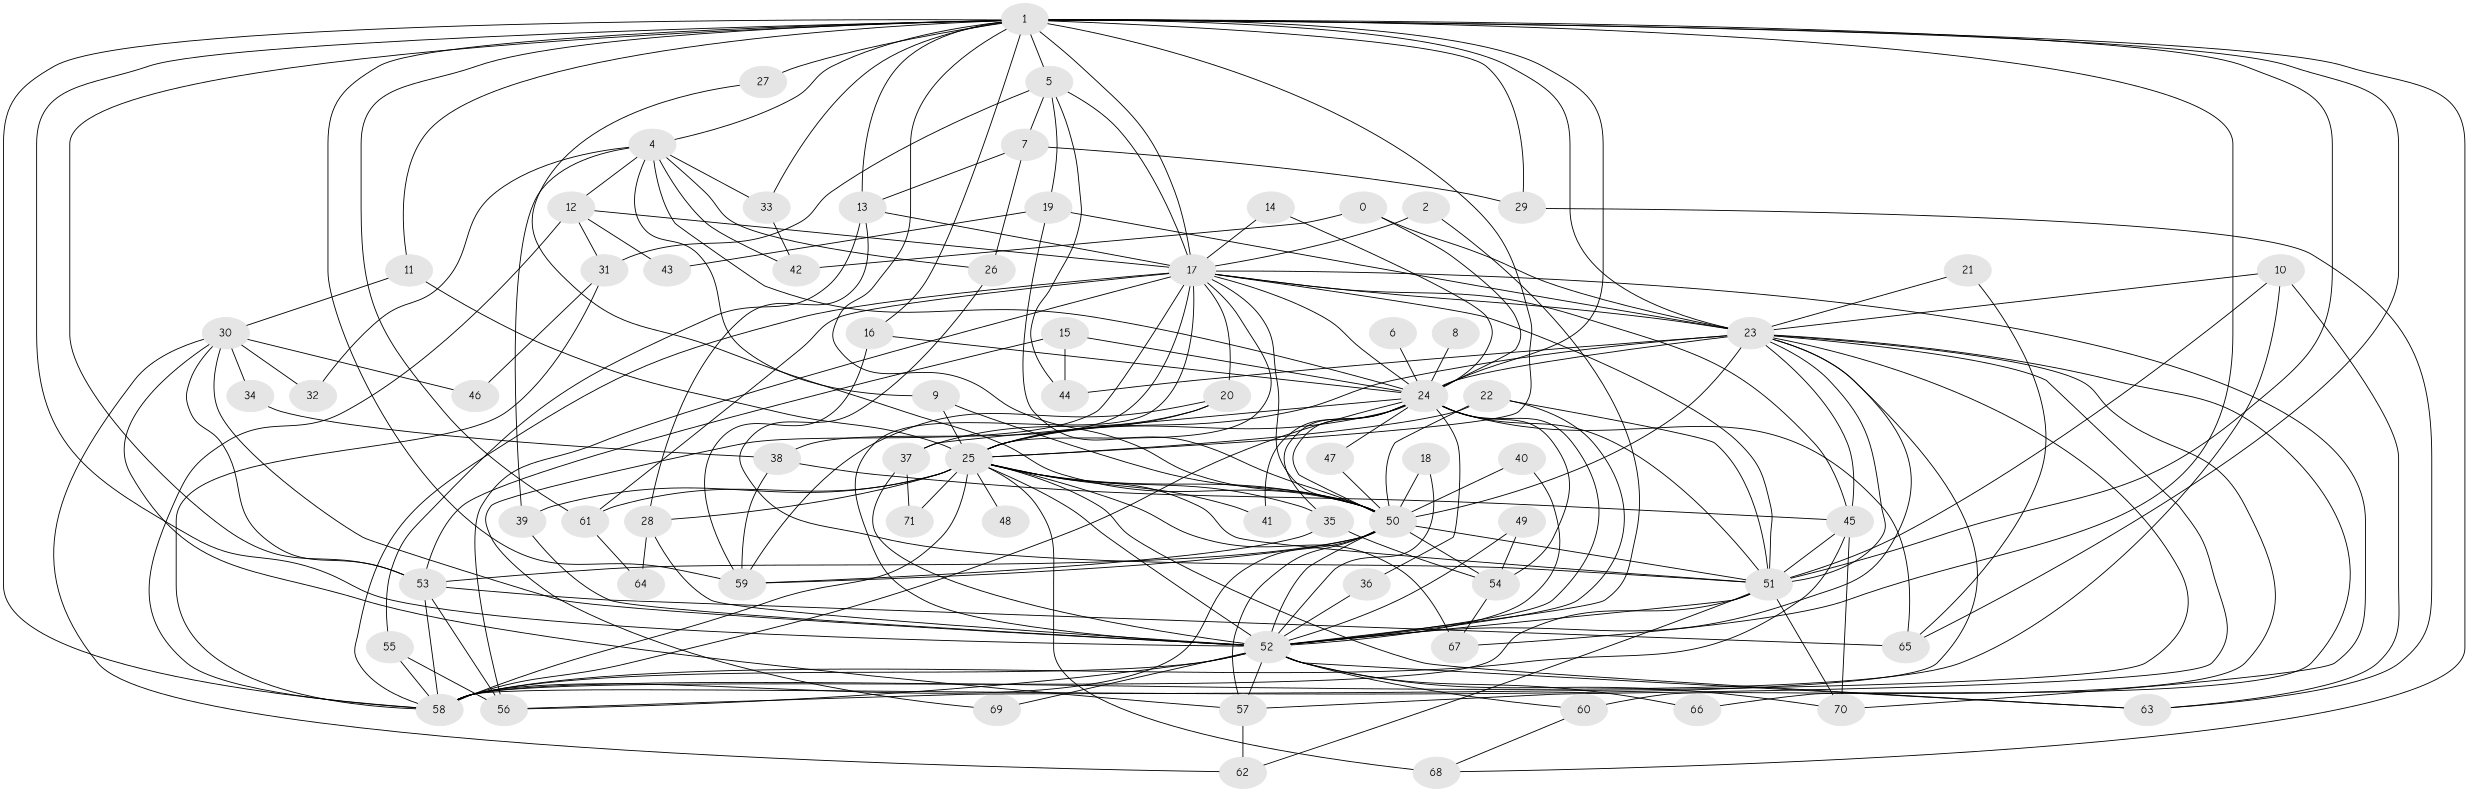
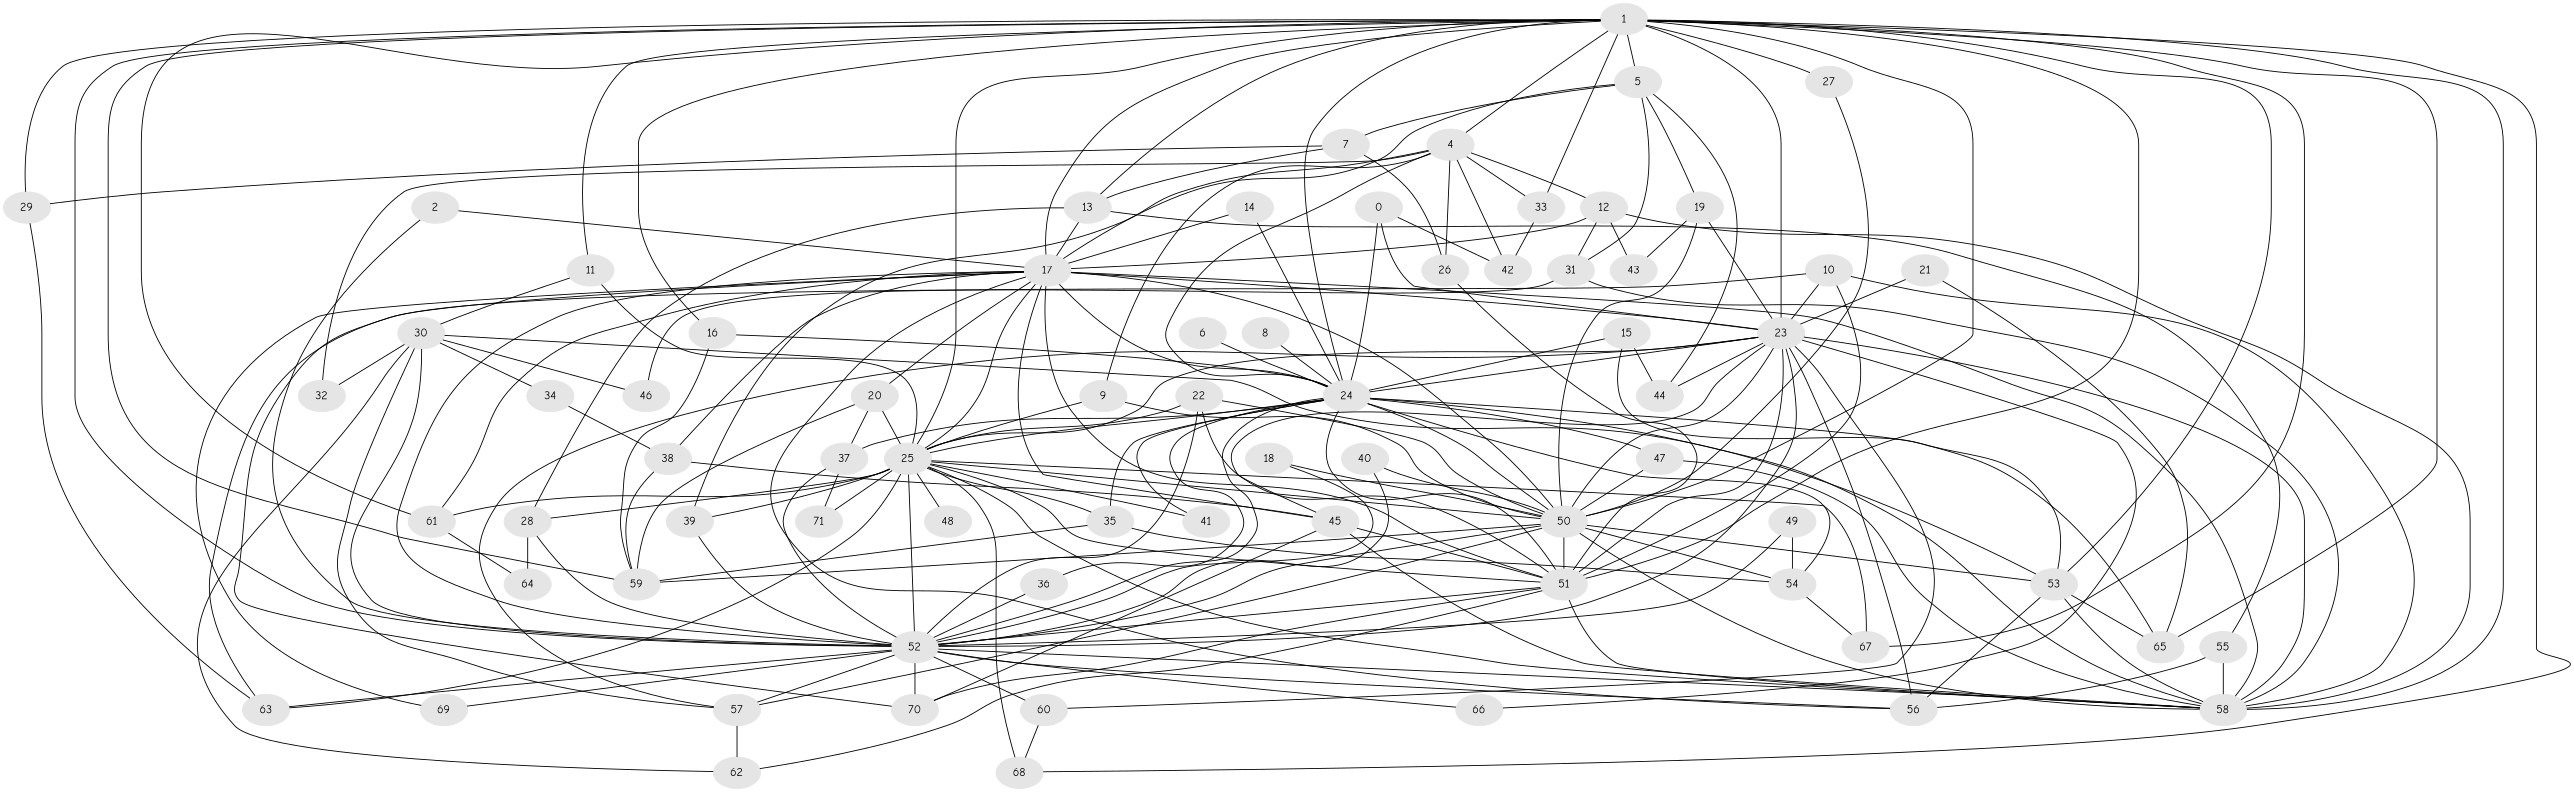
edge "47" -- "58": added
